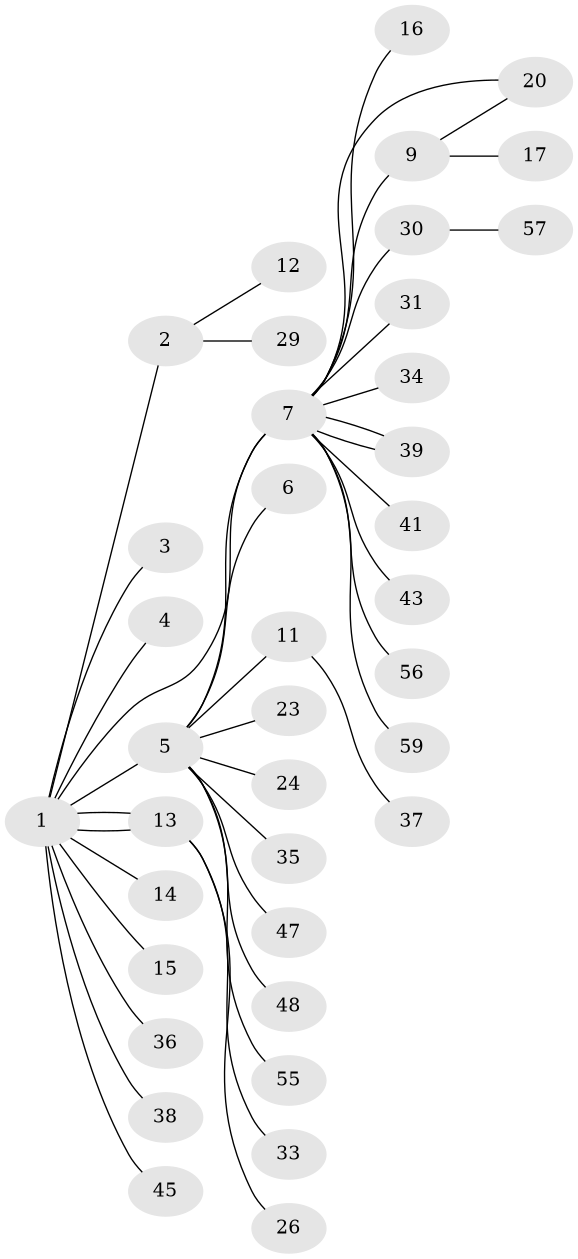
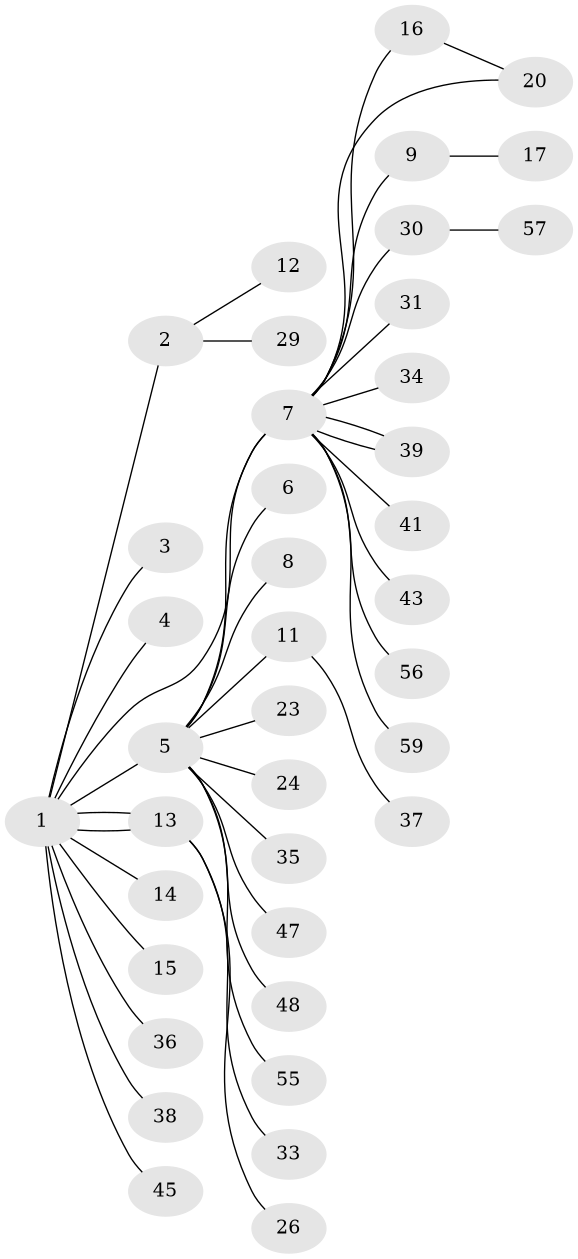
edge "20" -- "9": now "20" -- "16"
node "8": added
